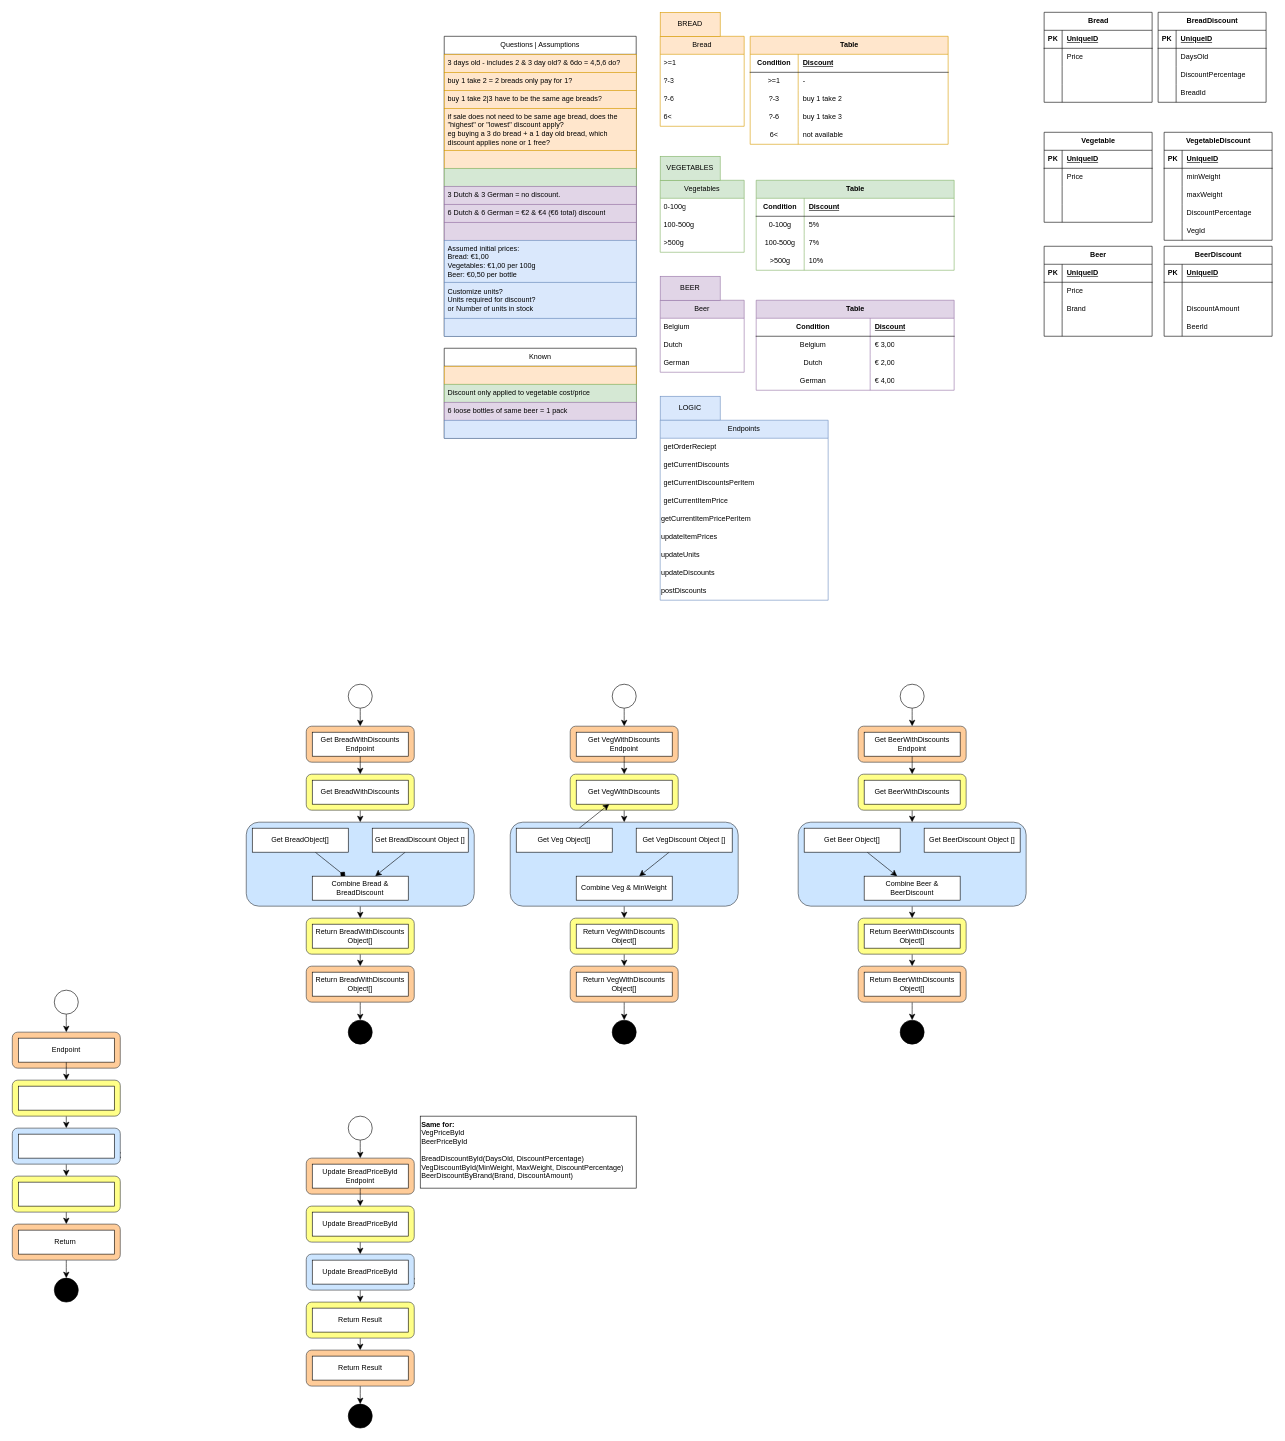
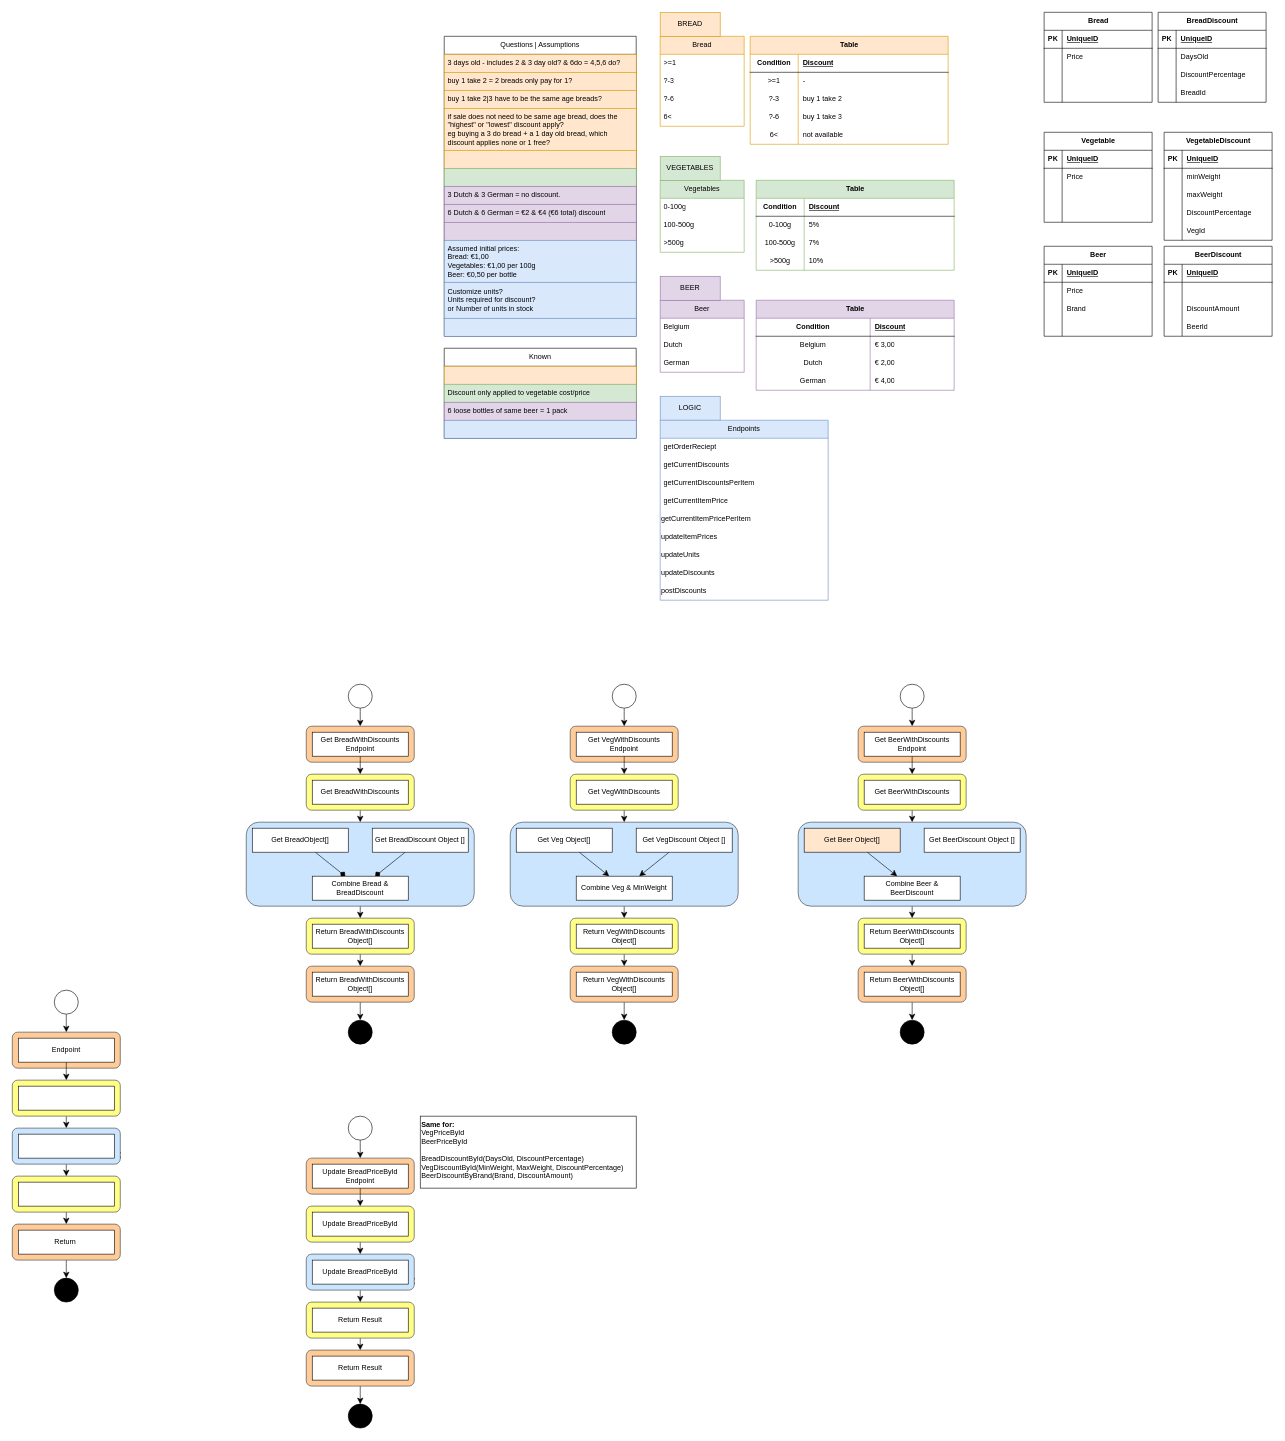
edge "Get Veg Object[]" -> "Get VegWithDiscounts": now "Get Veg Object[]" -> "Combine Veg & MinWeight"
node "Get Beer Object[]": fillcolor #ffffff -> #ffe6cc
edge "Get BreadDiscount Object []" -> "Combine Bread & BreadDiscount": arrowhead classic -> diamond
